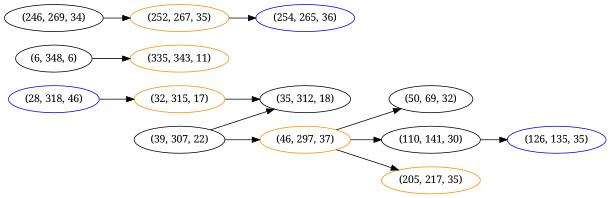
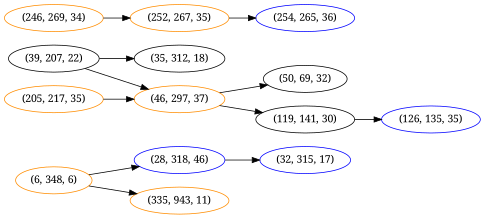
node "(246, 269, 34)": color black -> darkorange
node "(6, 348, 6)": color black -> darkorange
node "(335, 343, 11)": label "(335, 343, 11)" -> "(335, 943, 11)"
node "(32, 315, 17)": color darkorange -> blue
edge "(32, 315, 17)" -> "(35, 312, 18)": removed
node "(39, 307, 22)": label "(39, 307, 22)" -> "(39, 207, 22)"
node "(110, 141, 30)": label "(110, 141, 30)" -> "(119, 141, 30)"
edge "(46, 297, 37)" -> "(205, 217, 35)": reversed
edge "(6, 348, 6)" -> "(28, 318, 46)": added
